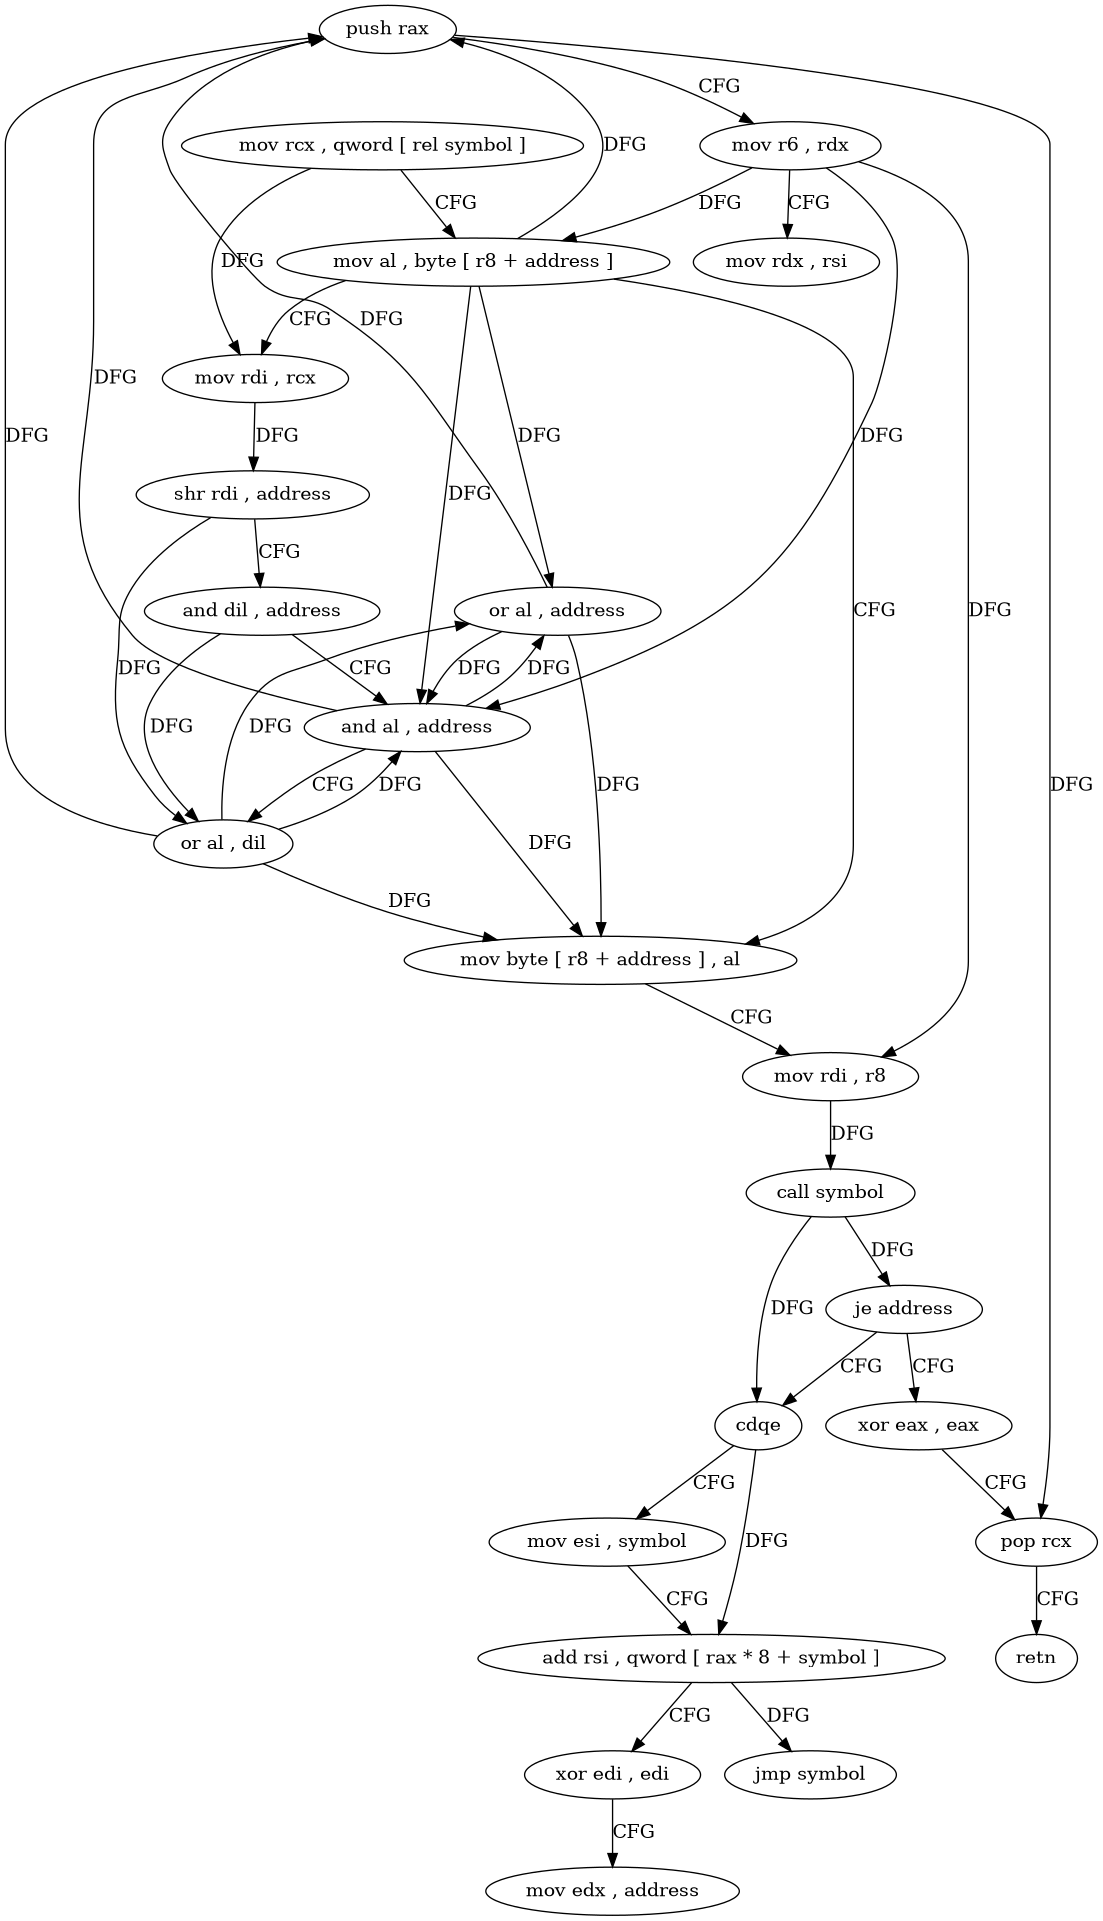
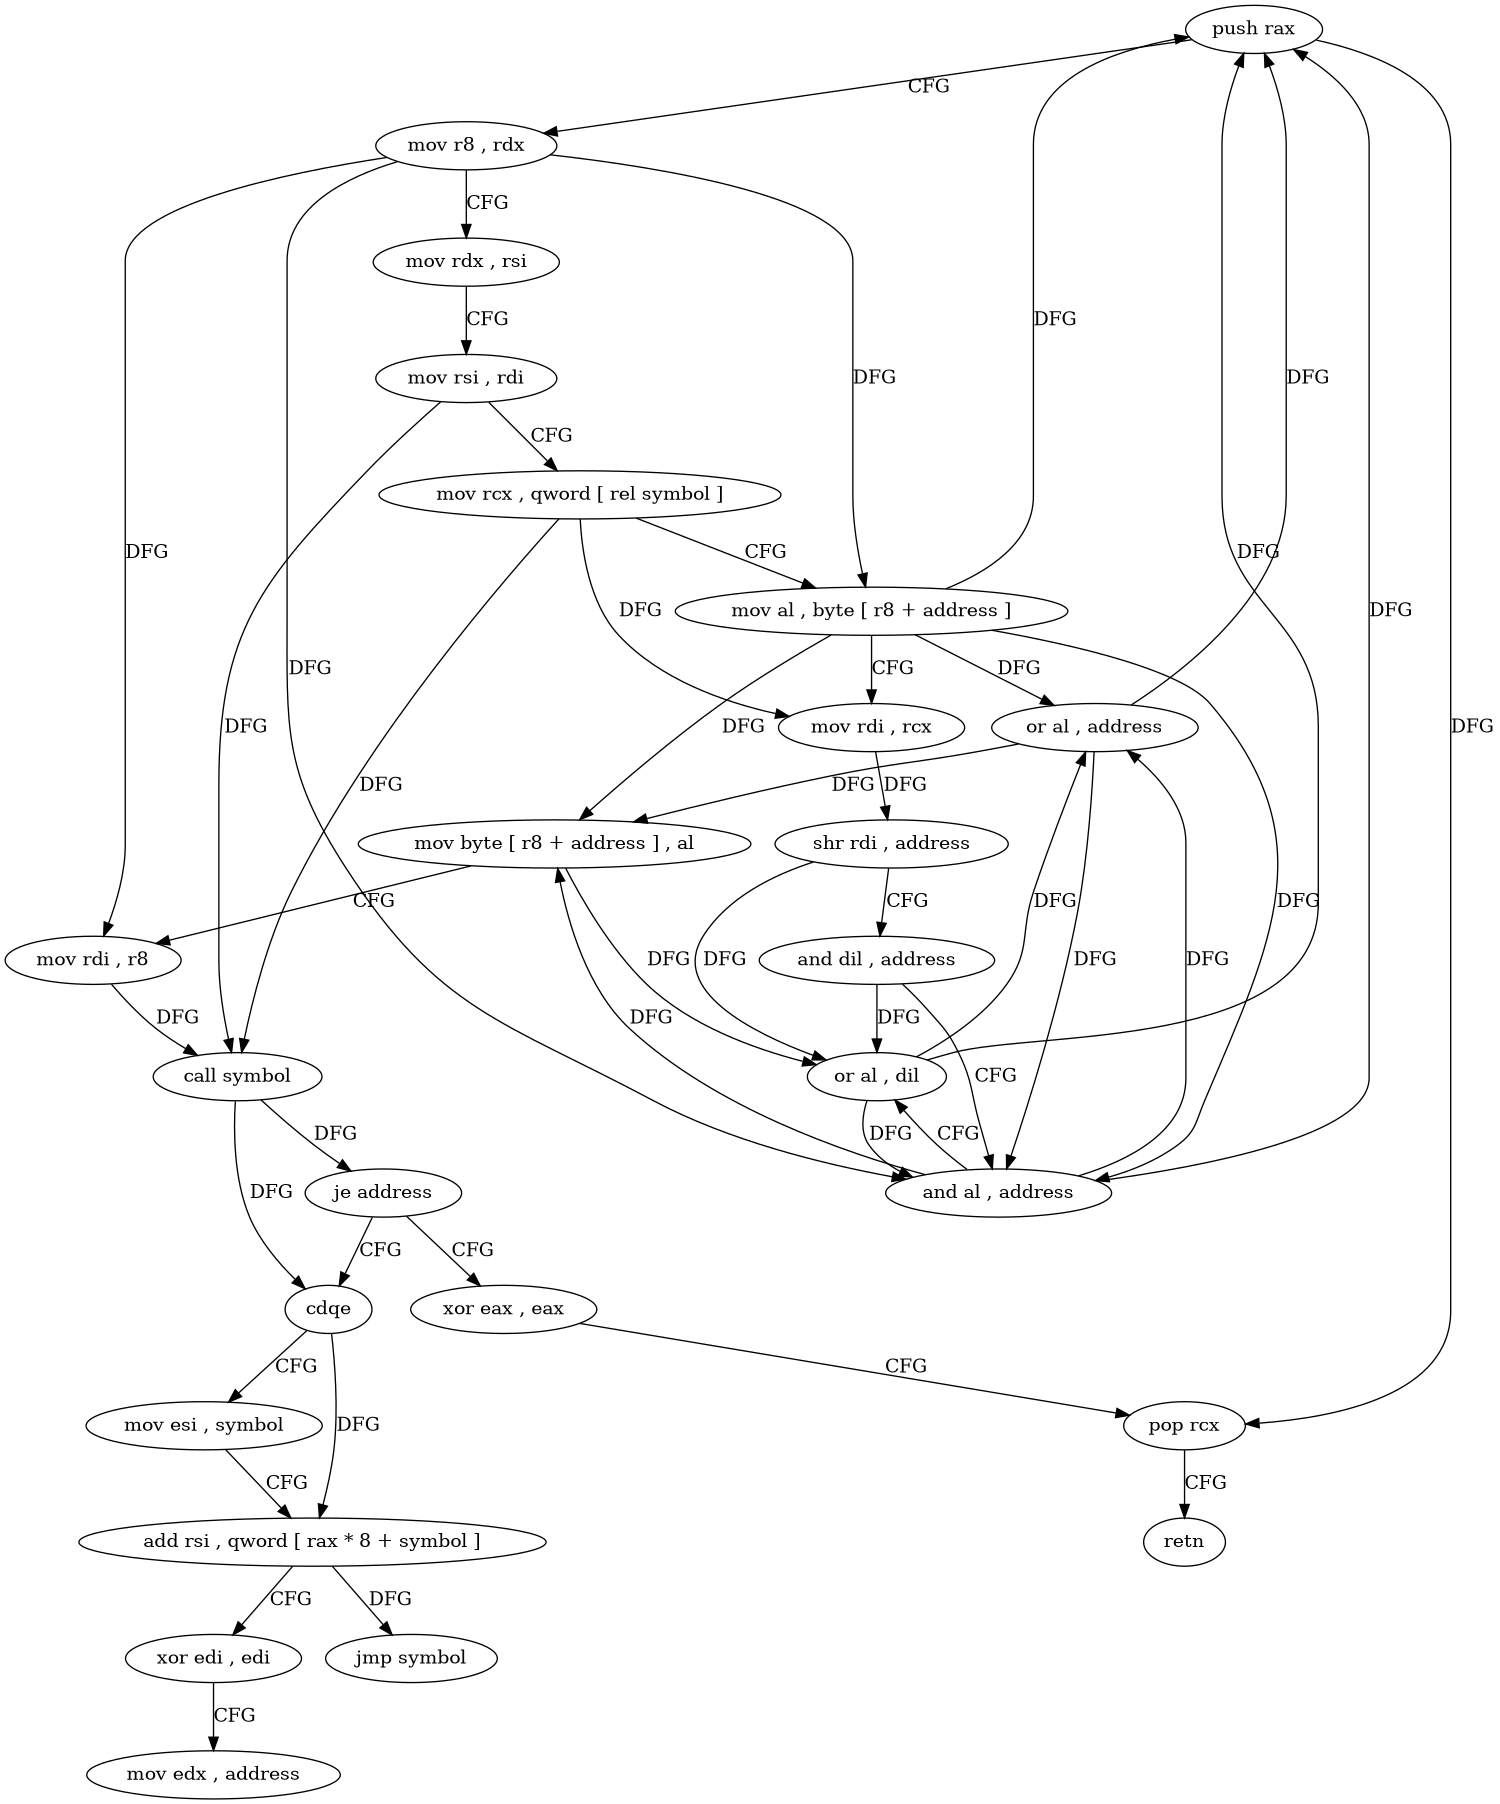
node "mov r6 , rdx": label "mov r6 , rdx" -> "mov r8 , rdx"
node "mov rsi , rdi": added
edge "mov al , byte [ r8 + address ]" -> "mov byte [ r8 + address ] , al": label "CFG" -> "DFG"
edge "mov rcx , qword [ rel symbol ]" -> "call symbol": added, label "DFG"
edge "or al , dil" -> "mov byte [ r8 + address ] , al": reversed
